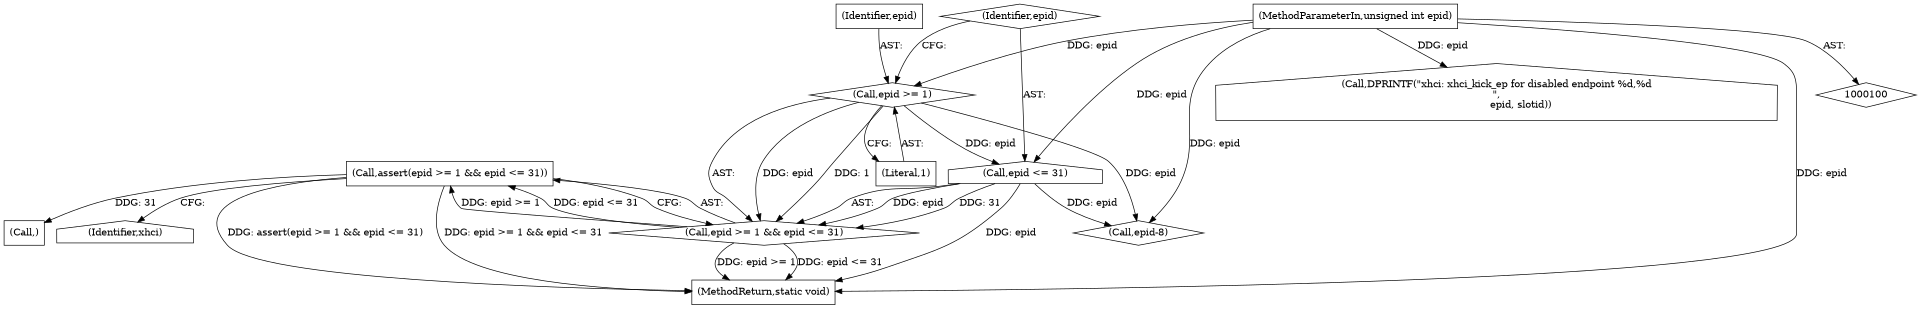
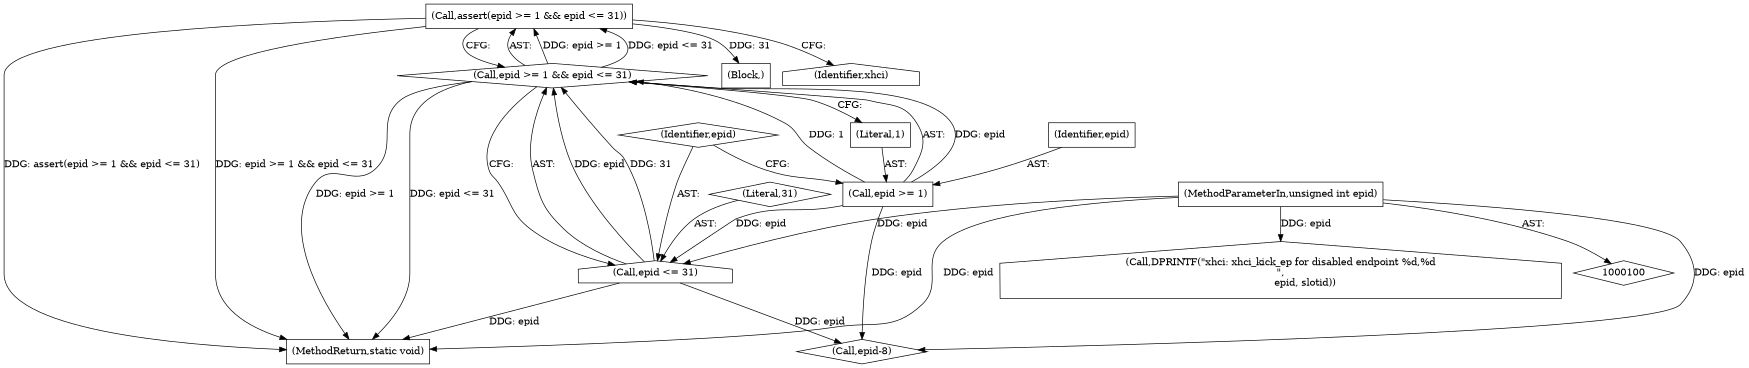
edge "(MethodParameterIn,unsigned int epid)" -> "(Call,epid >= 1)": removed, label "DDG: epid"
node "(Call,epid >= 1)": shape diamond -> box
edge "(Call,epid >= 1)" -> "(Literal,1)": now "(Call,epid >= 1 && epid <= 31)" -> "(Literal,1)"
edge "(Call,epid >= 1 && epid <= 31)" -> "(Call,epid <= 31)": added, label "CFG:"
node "(Literal,31)": added
node "(Call,)": label "(Call,)" -> "(Block,)"
